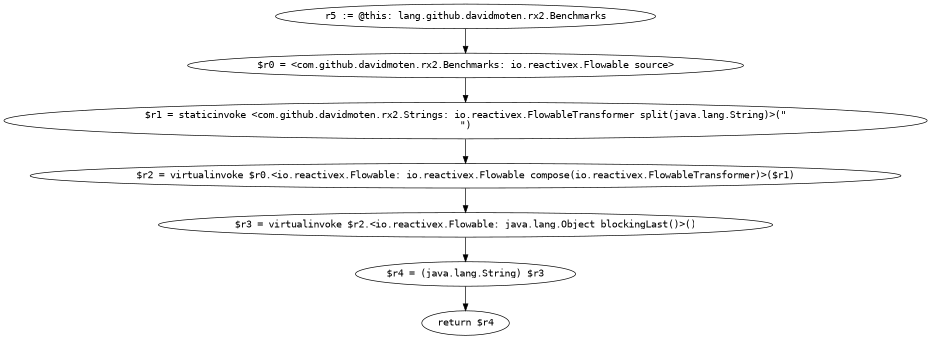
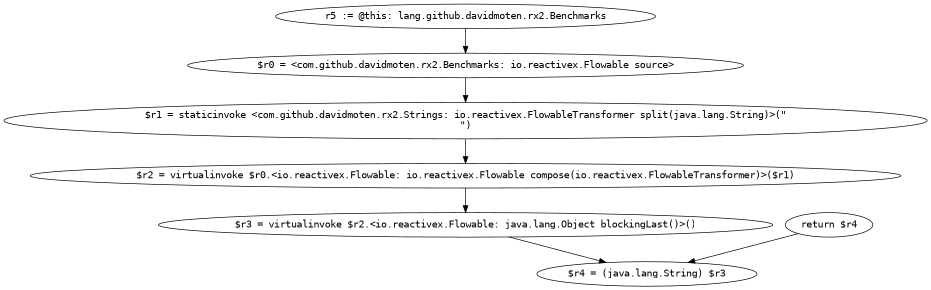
edge "$r4 = (java.lang.String) $r3" -> "return $r4": reversed
